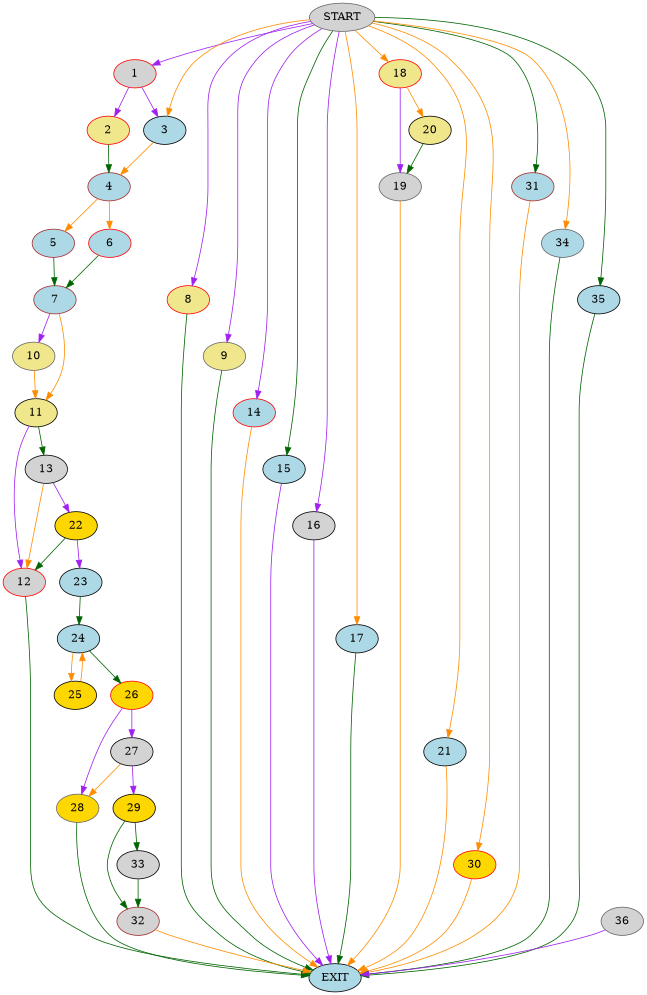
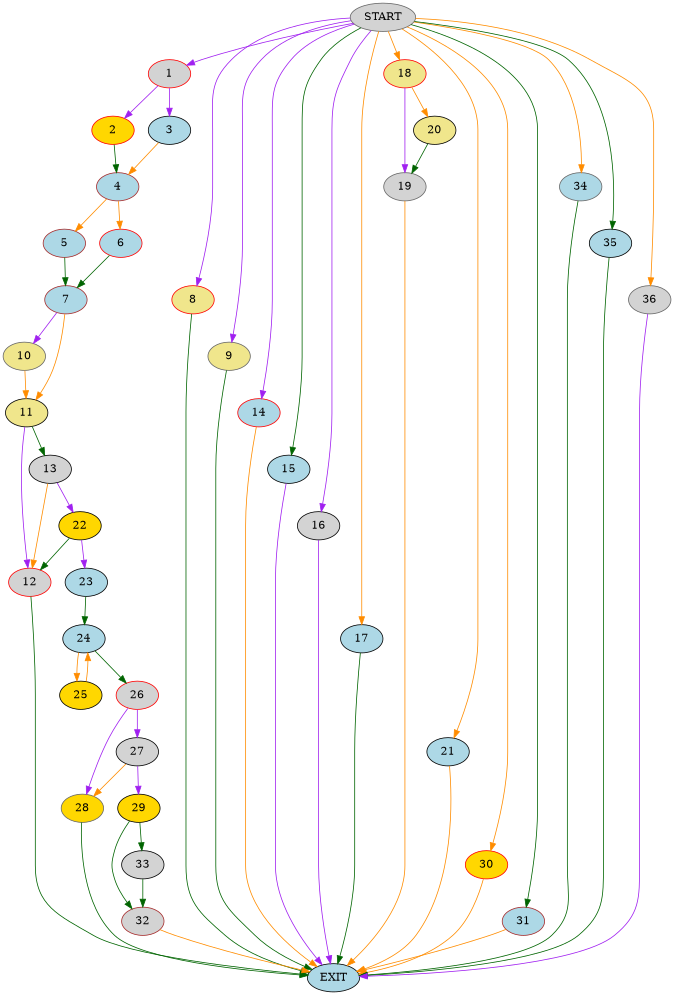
edge "START" -> "3": now "START" -> "36"
node "2": fillcolor khaki -> gold
node "26": fillcolor gold -> lightgrey
